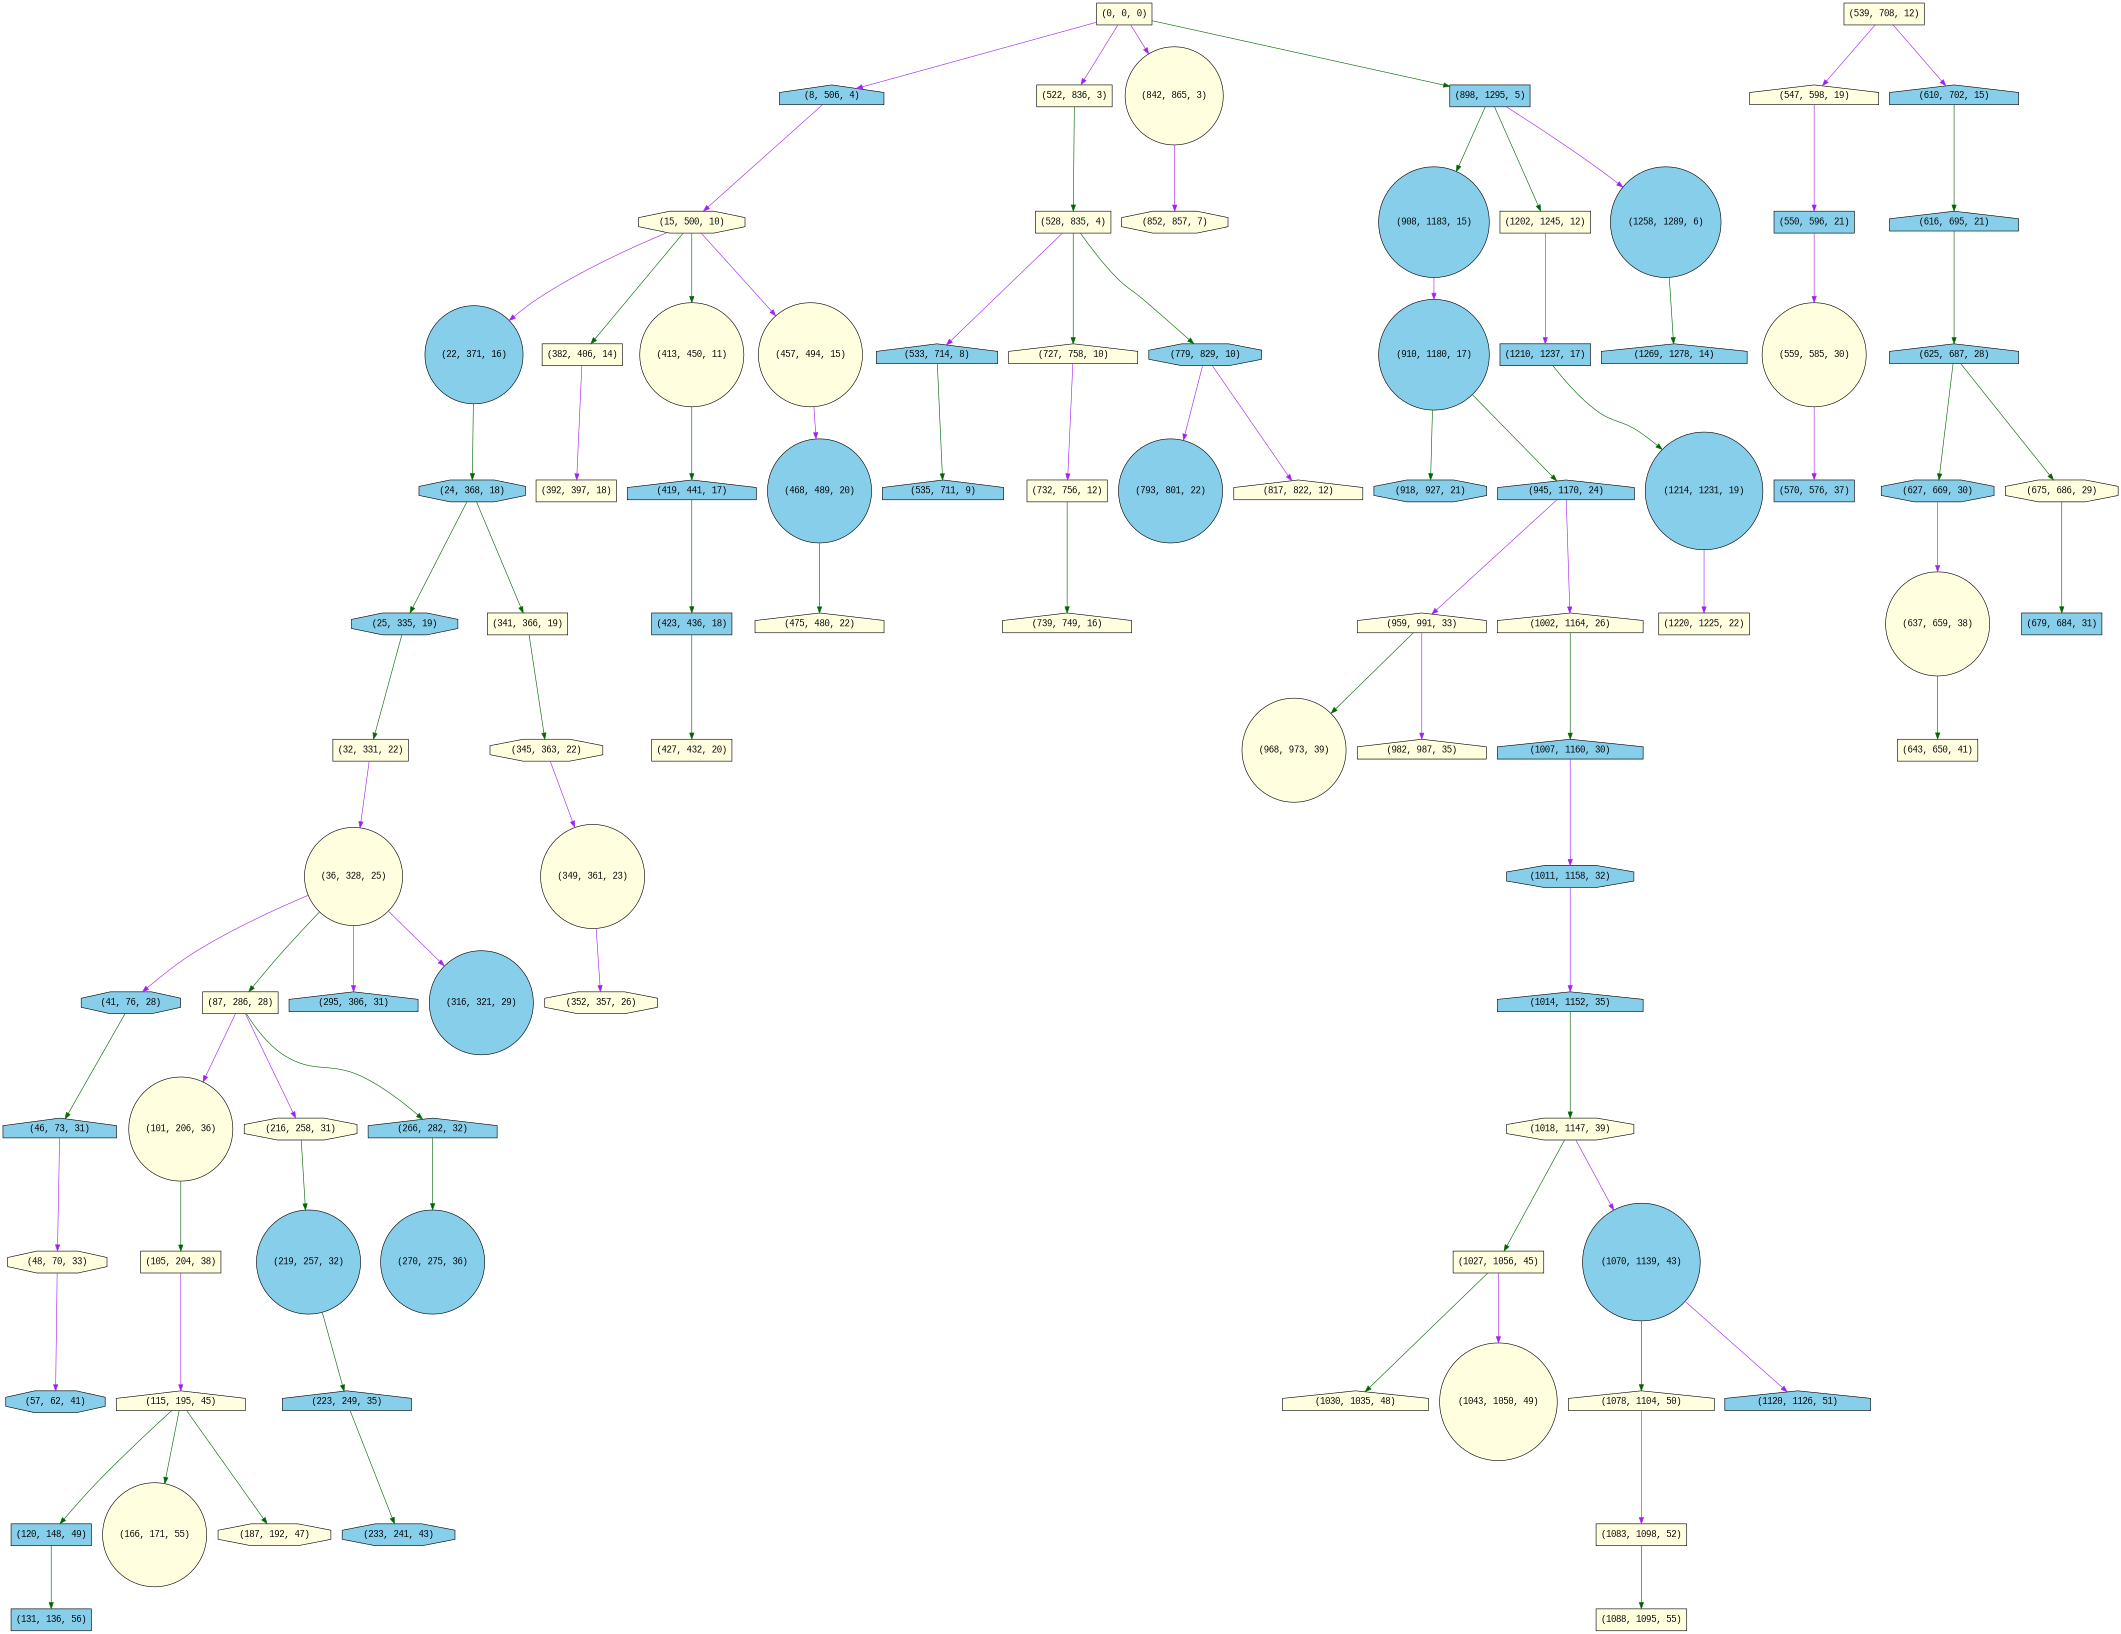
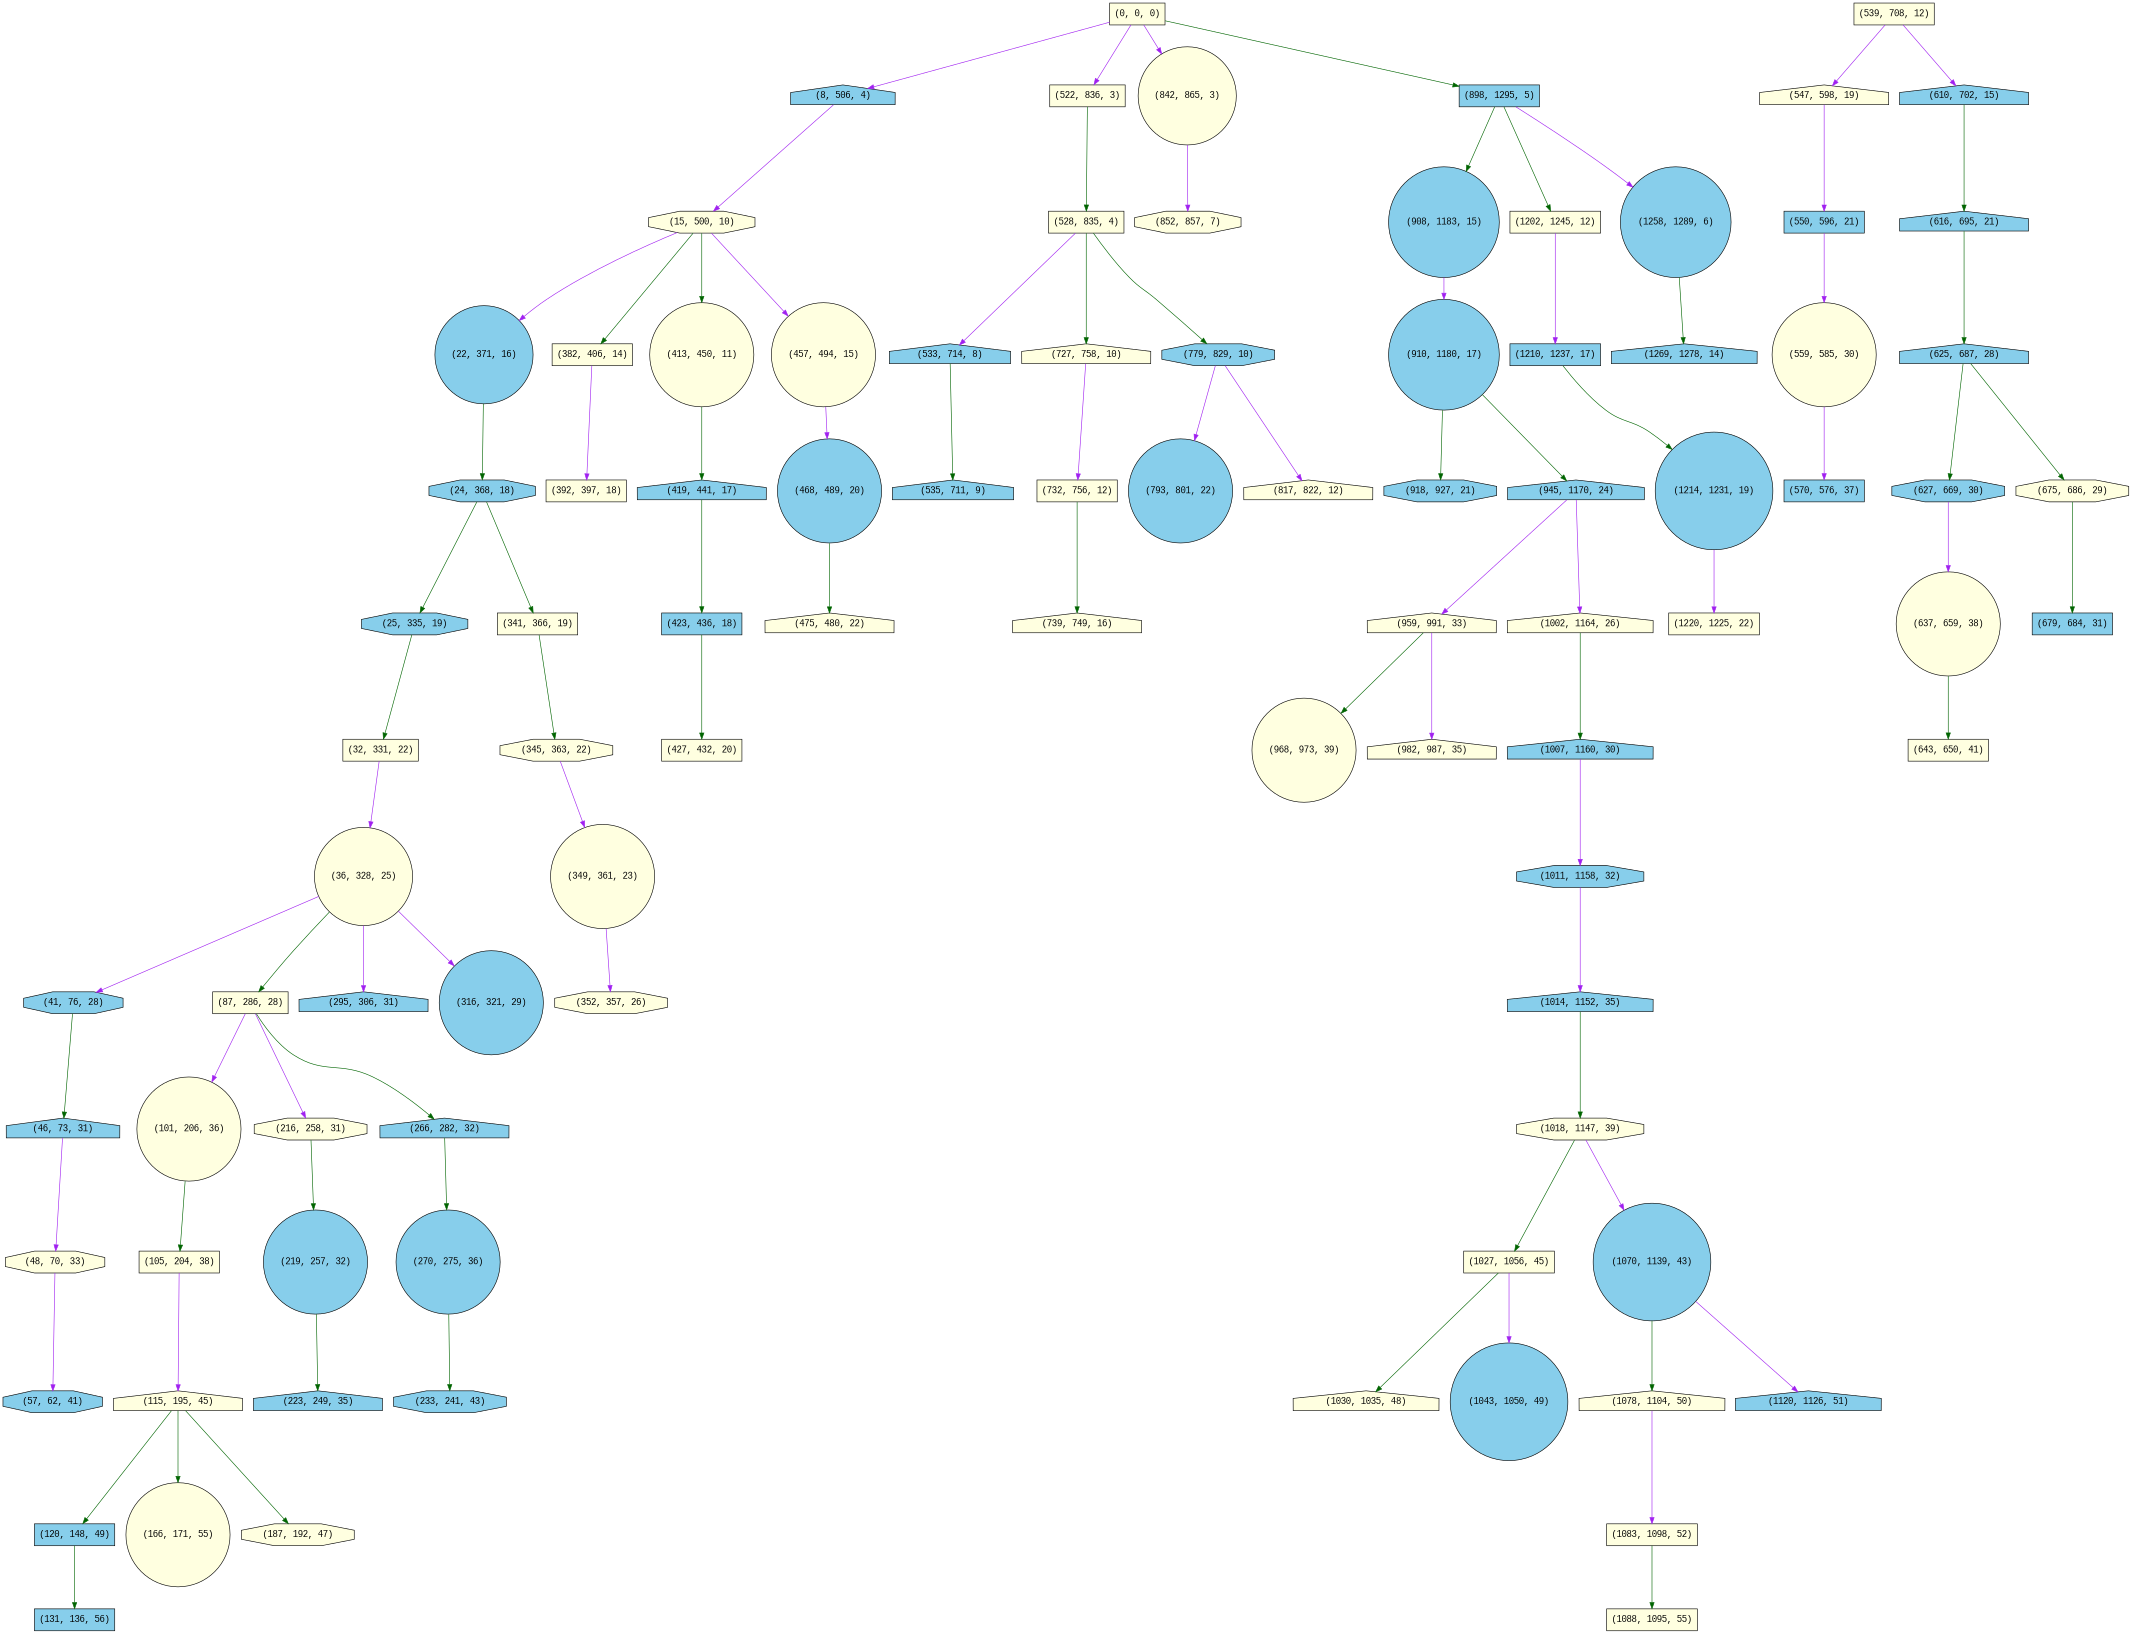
node "(1043, 1050, 49)": fillcolor lightyellow -> skyblue
edge "(223, 249, 35)" -> "(233, 241, 43)": now "(270, 275, 36)" -> "(233, 241, 43)"
